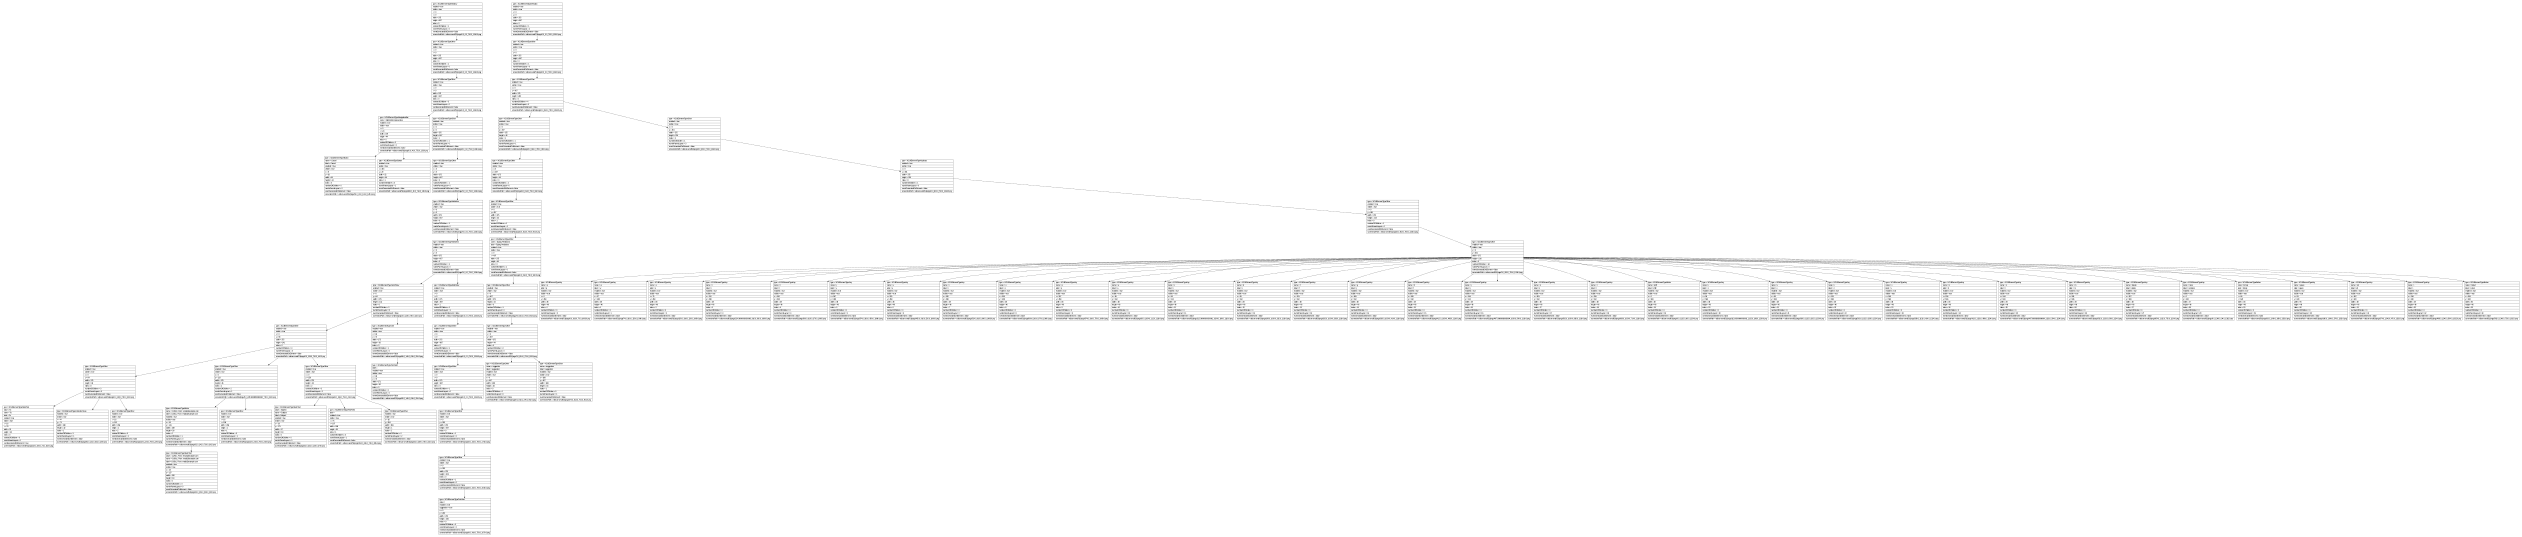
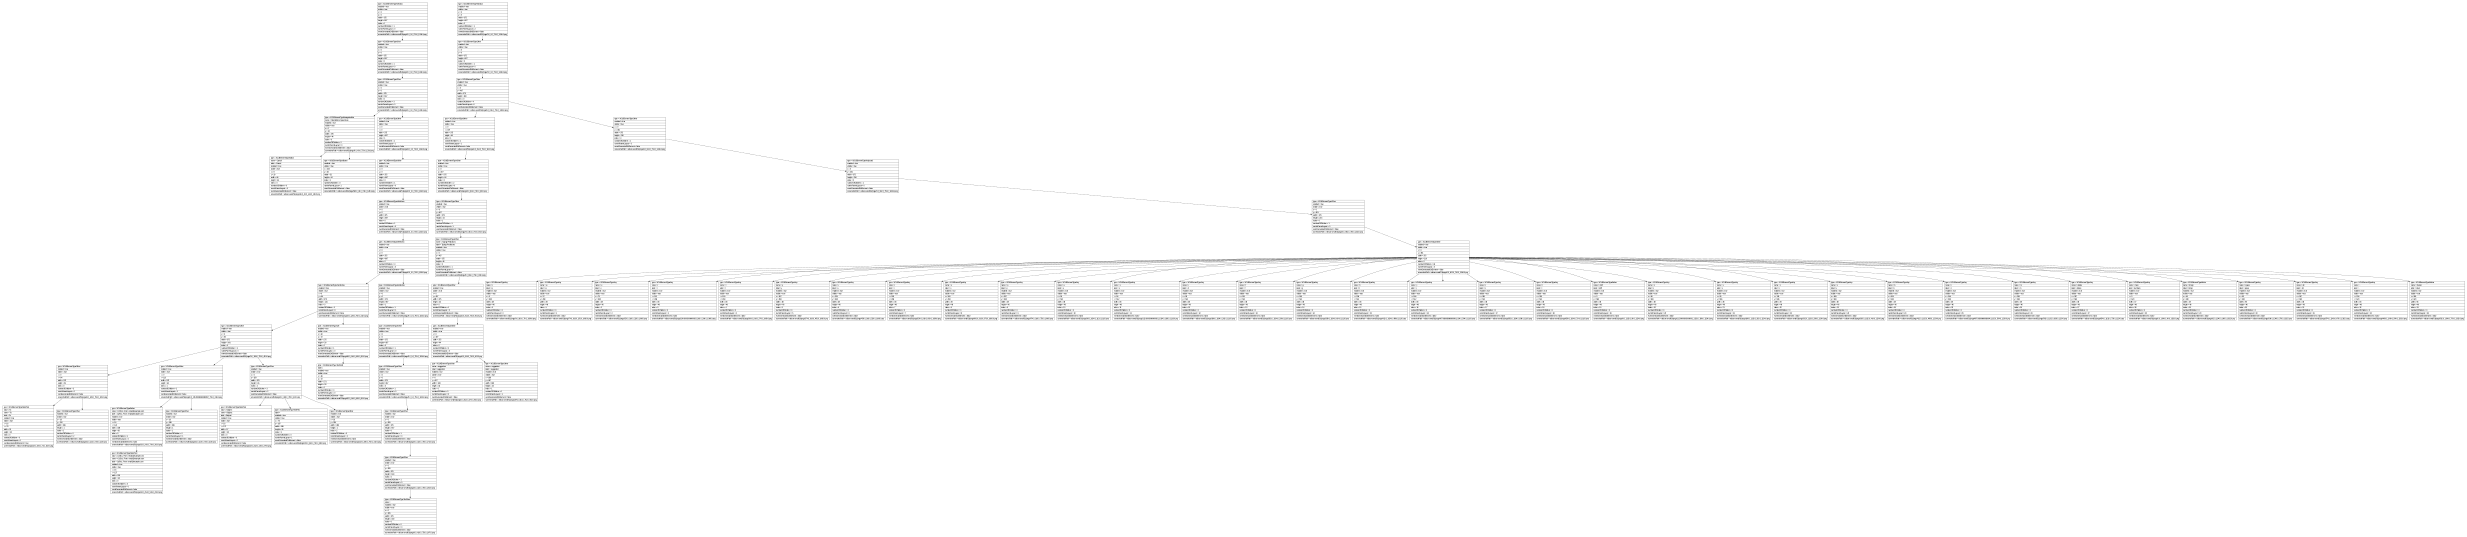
node "type = XCUIElementTypeCollectionView": removed
node "type = XCUIElementTypeTextView": text "suggestion = true" -> "visible = true"
